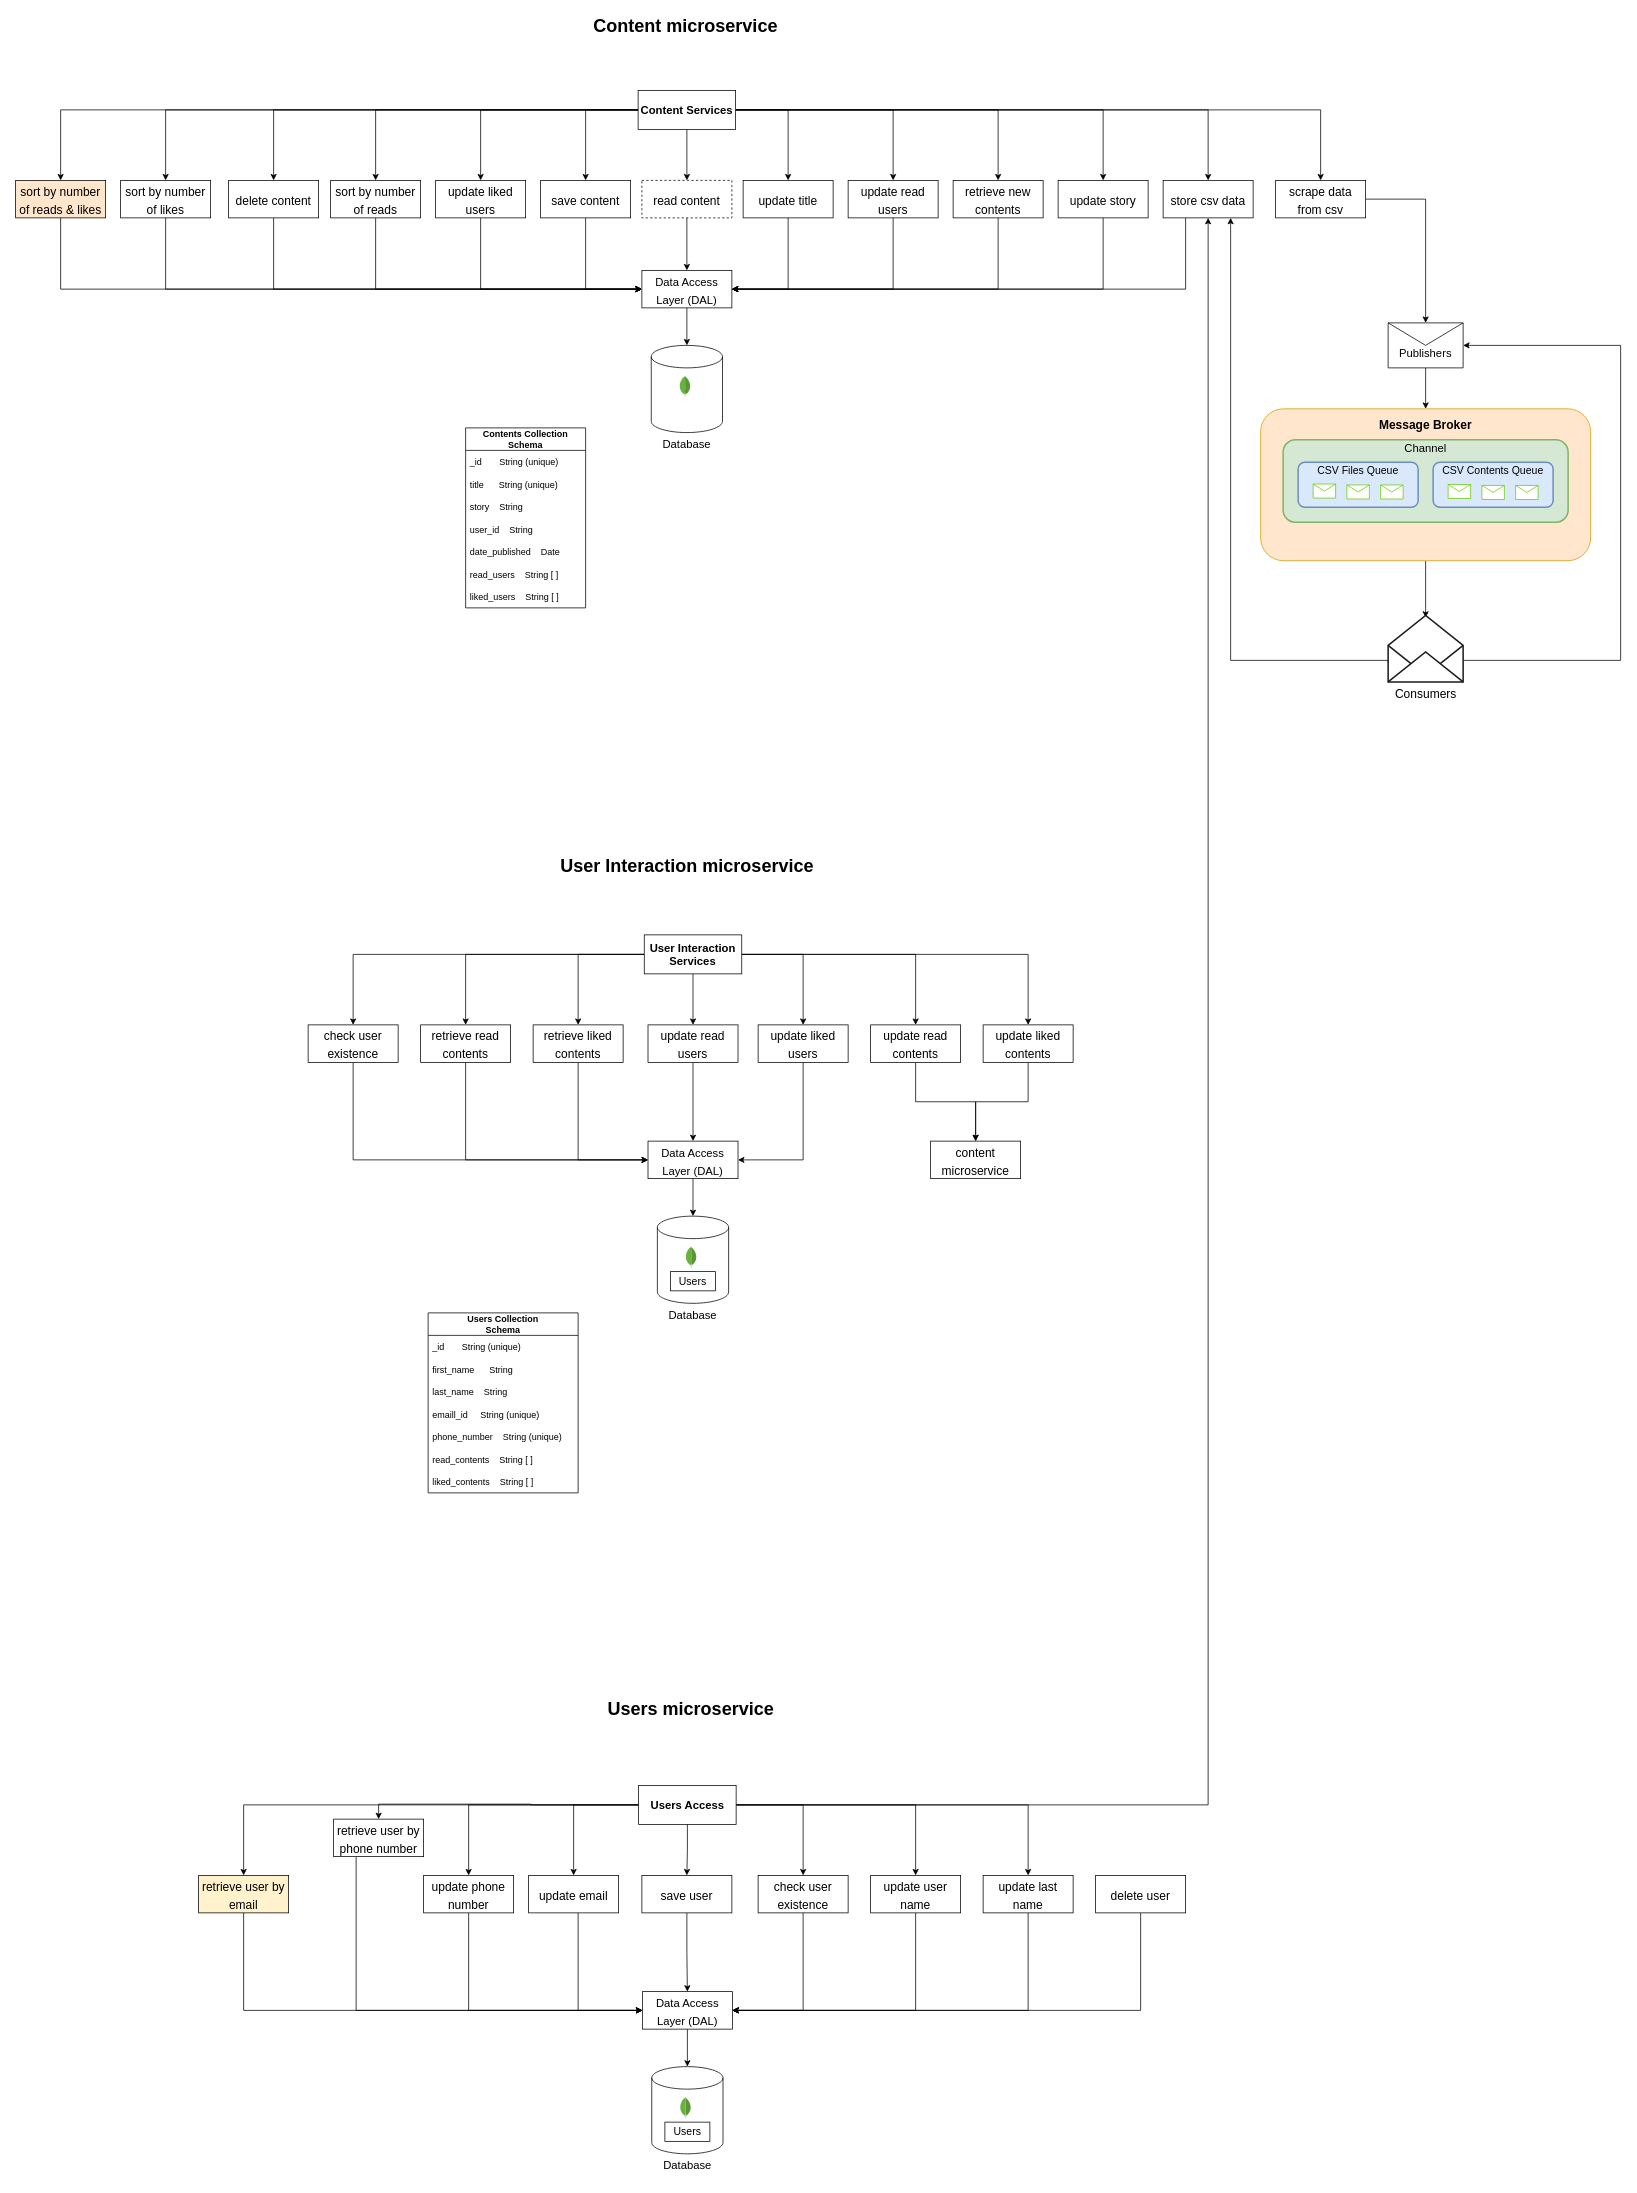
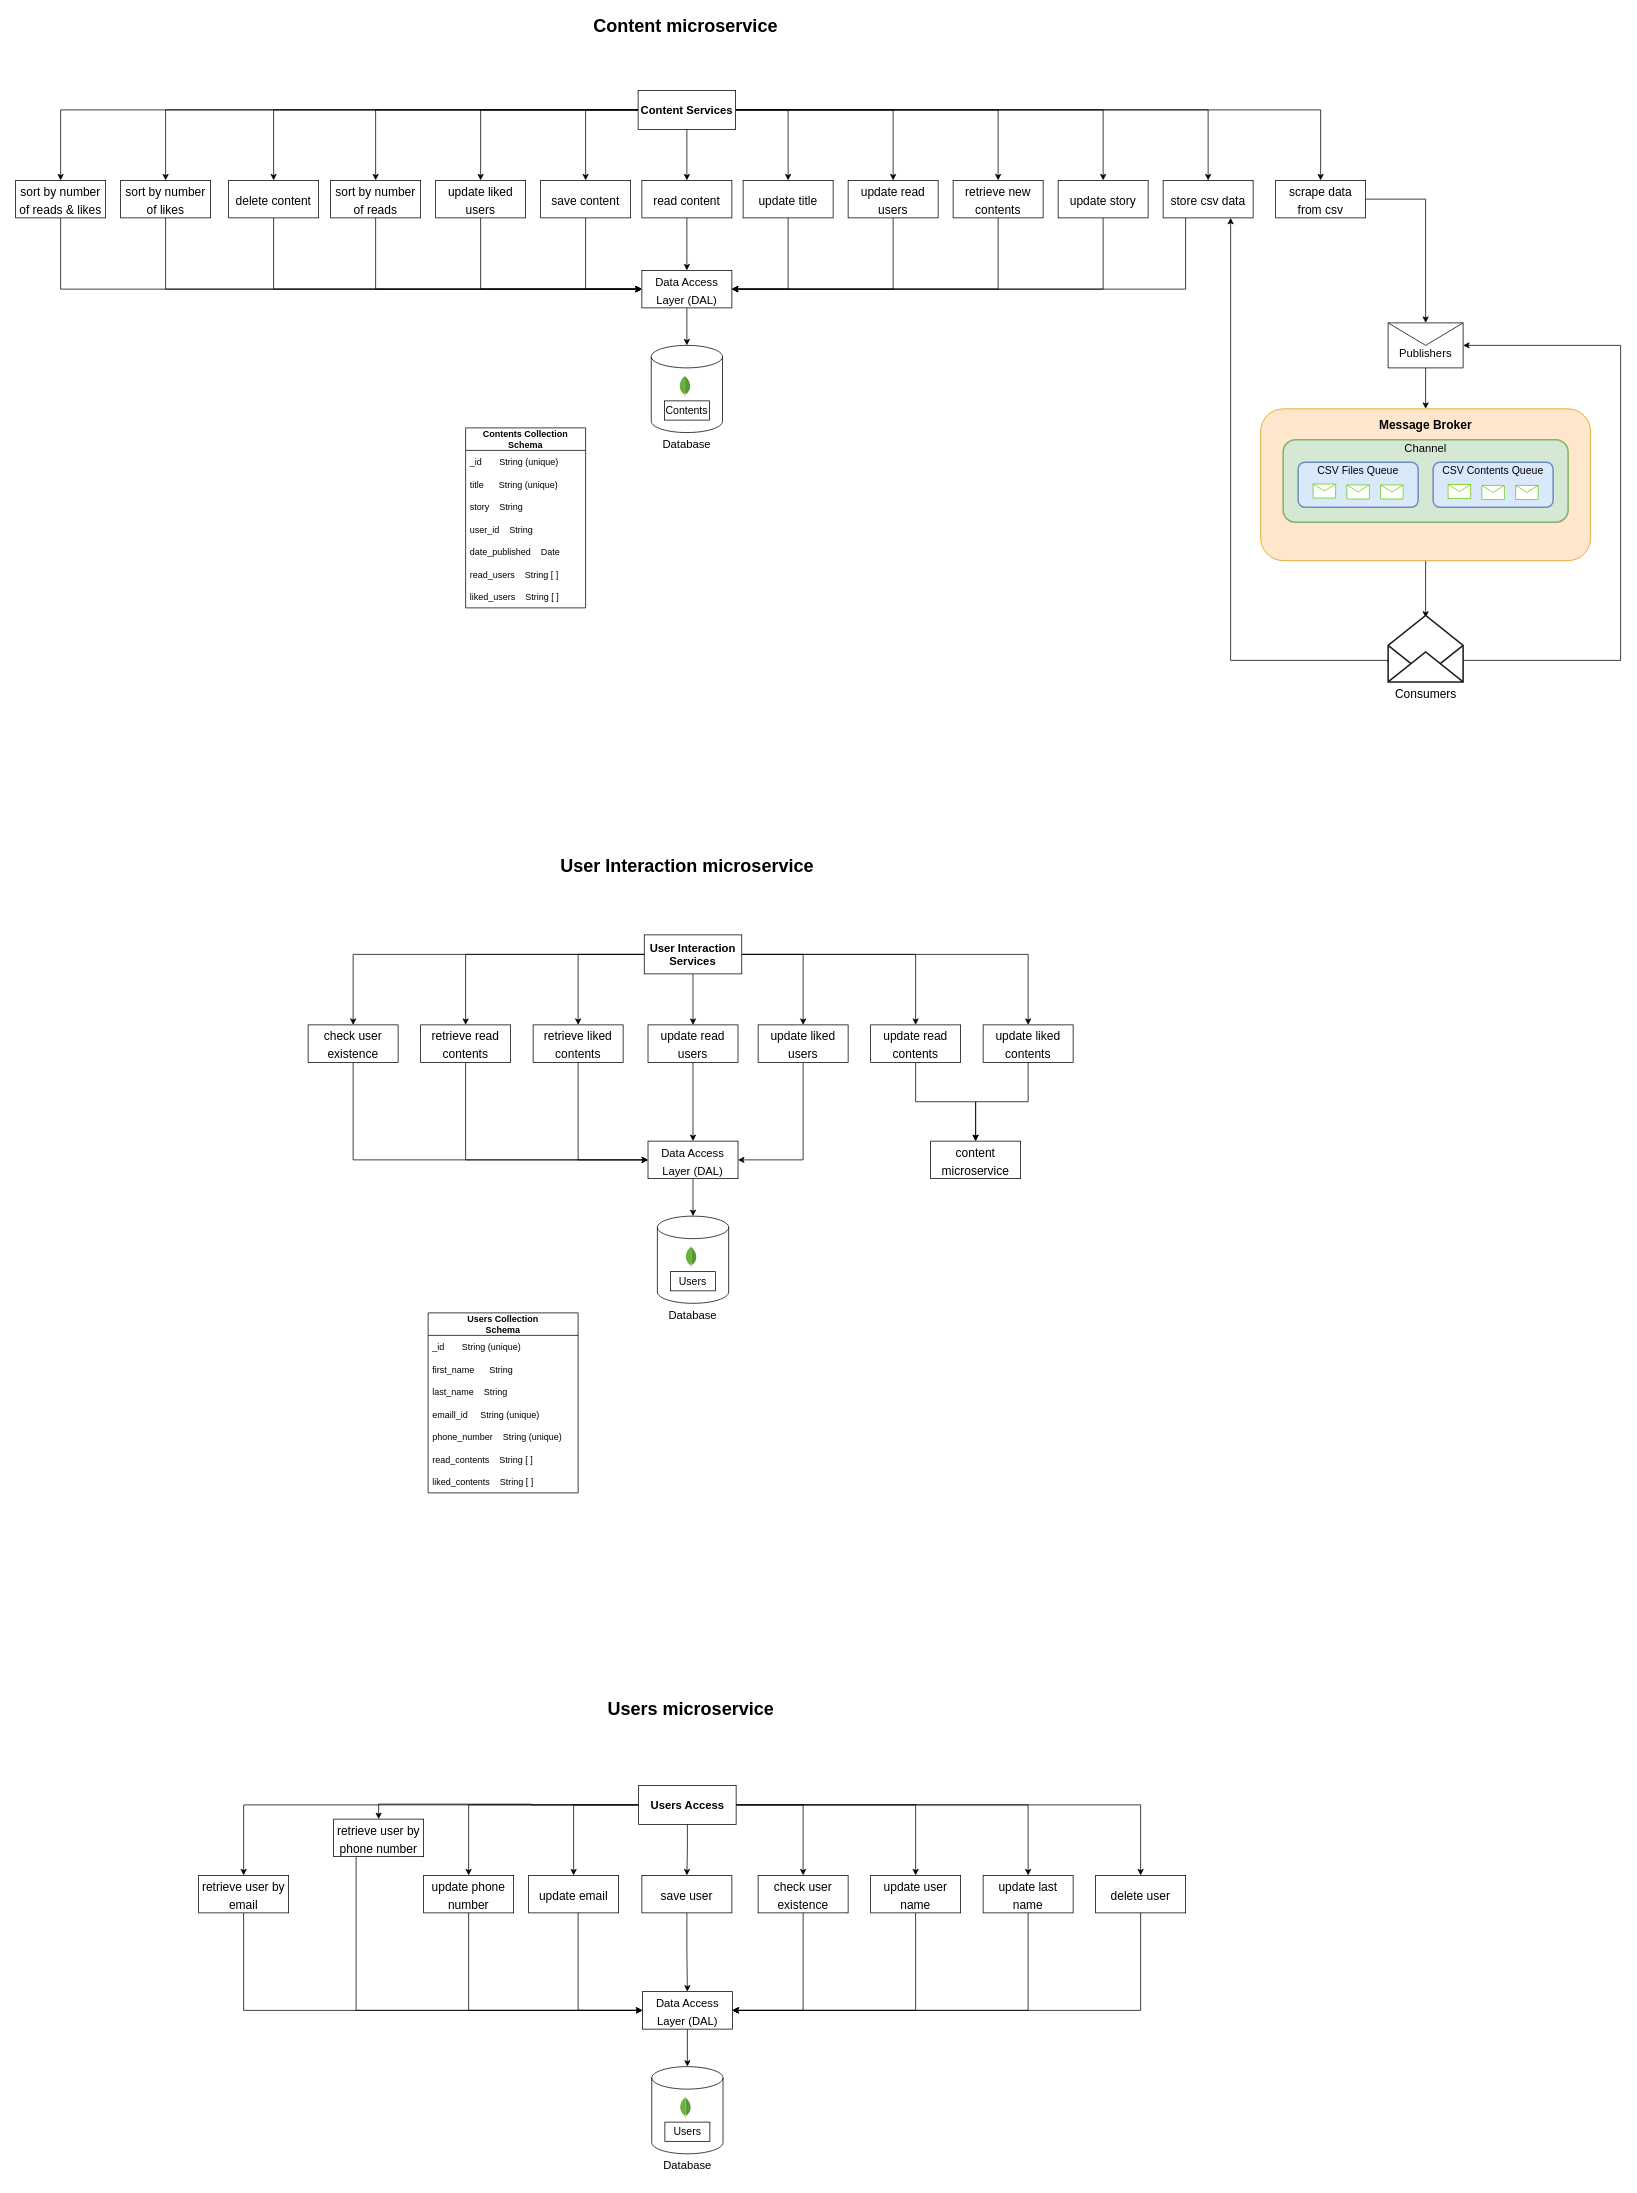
node "sort by number of reads & likes": fillcolor #ffe6cc -> #ffffff
node "read content": style dashed -> solid
node "Contents": added
edge "Users Access" -> "store csv data": now "Users Access" -> "delete user"
node "retrieve user by email": fillcolor #fff2cc -> #ffffff
